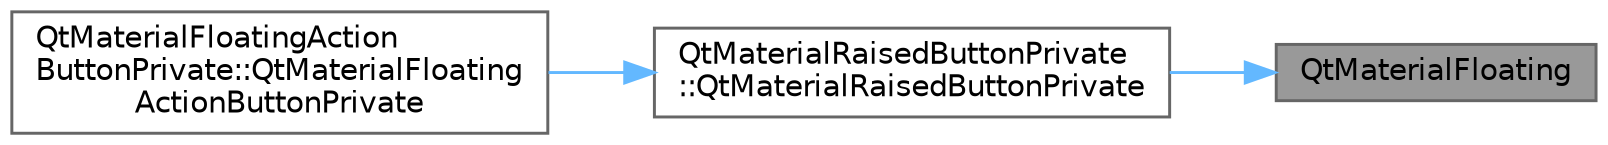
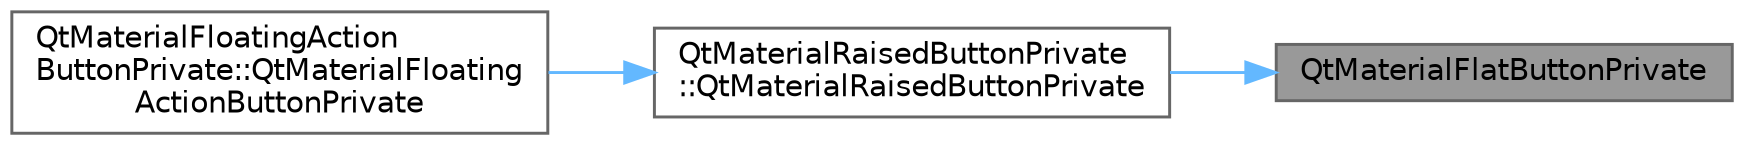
node "QtMaterialFloating": label "QtMaterialFloating" -> "QtMaterialFlatButtonPrivate"
